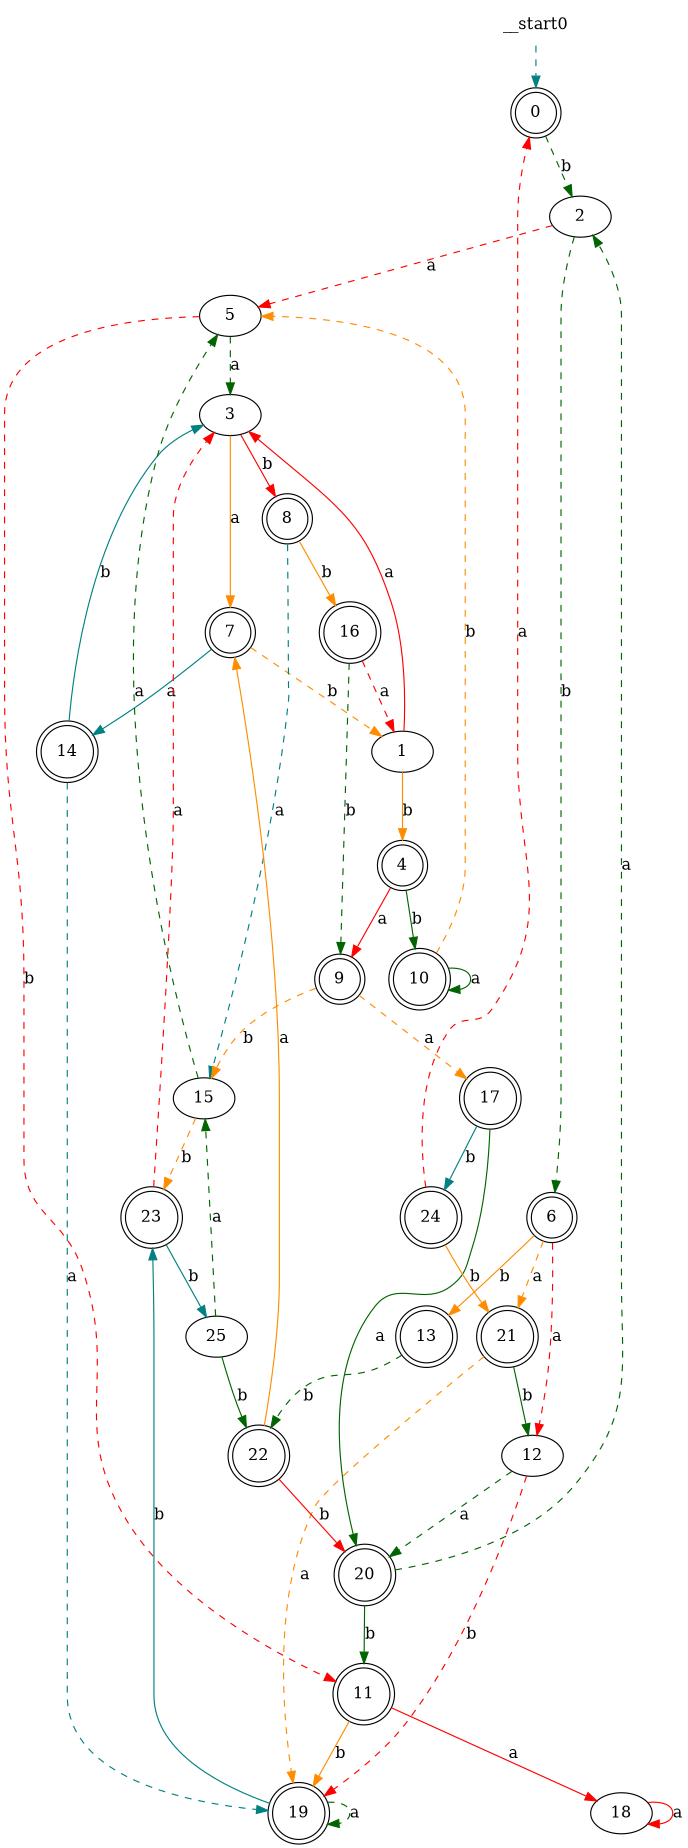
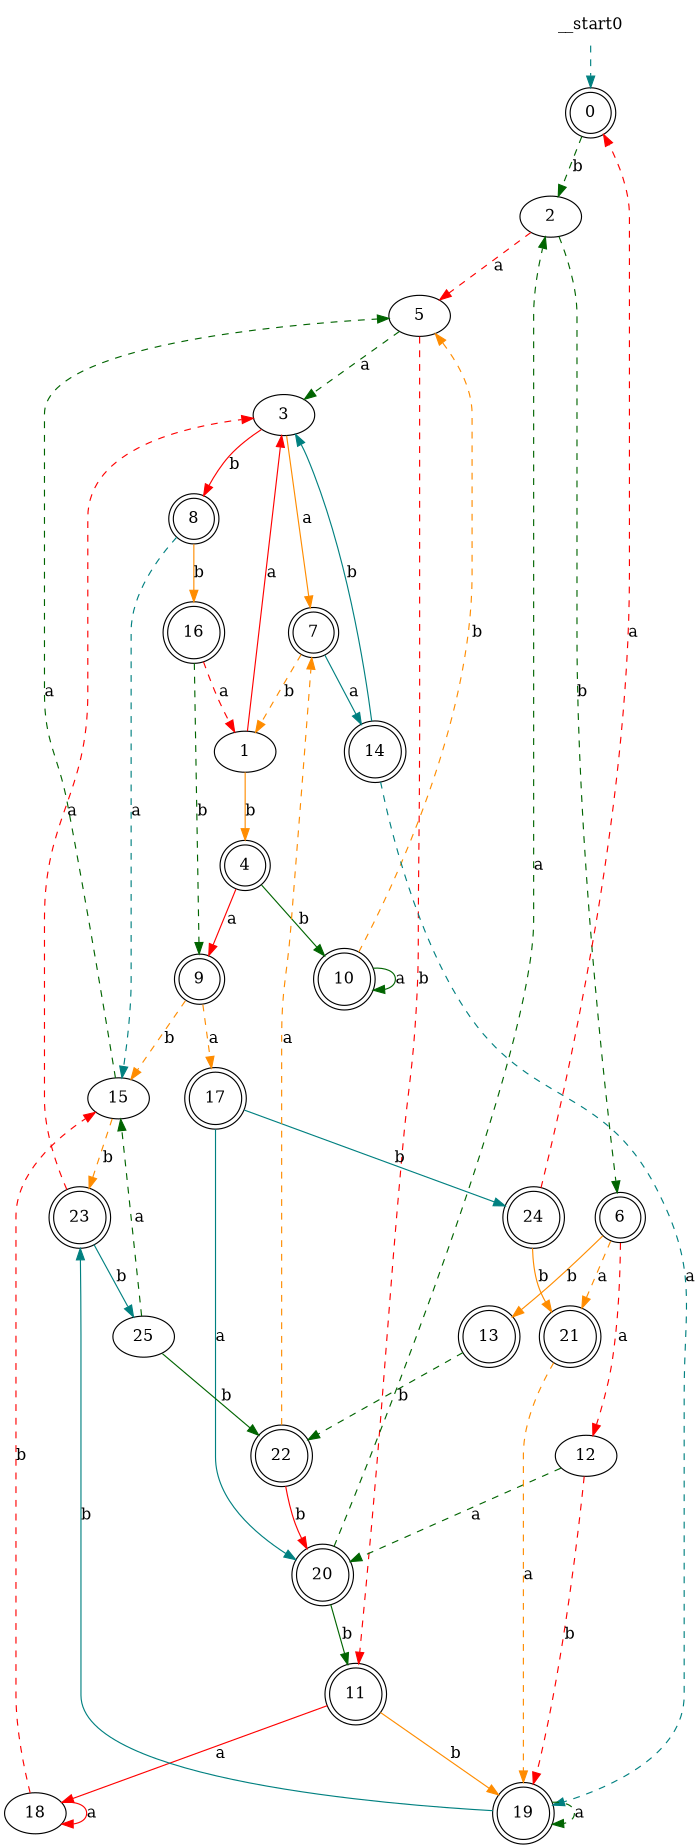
edge "22" -> "7": style solid -> dashed
edge "17" -> "20": color darkgreen -> teal
edge "21" -> "12": removed, label "b"
edge "18" -> "15": added, label "b"
